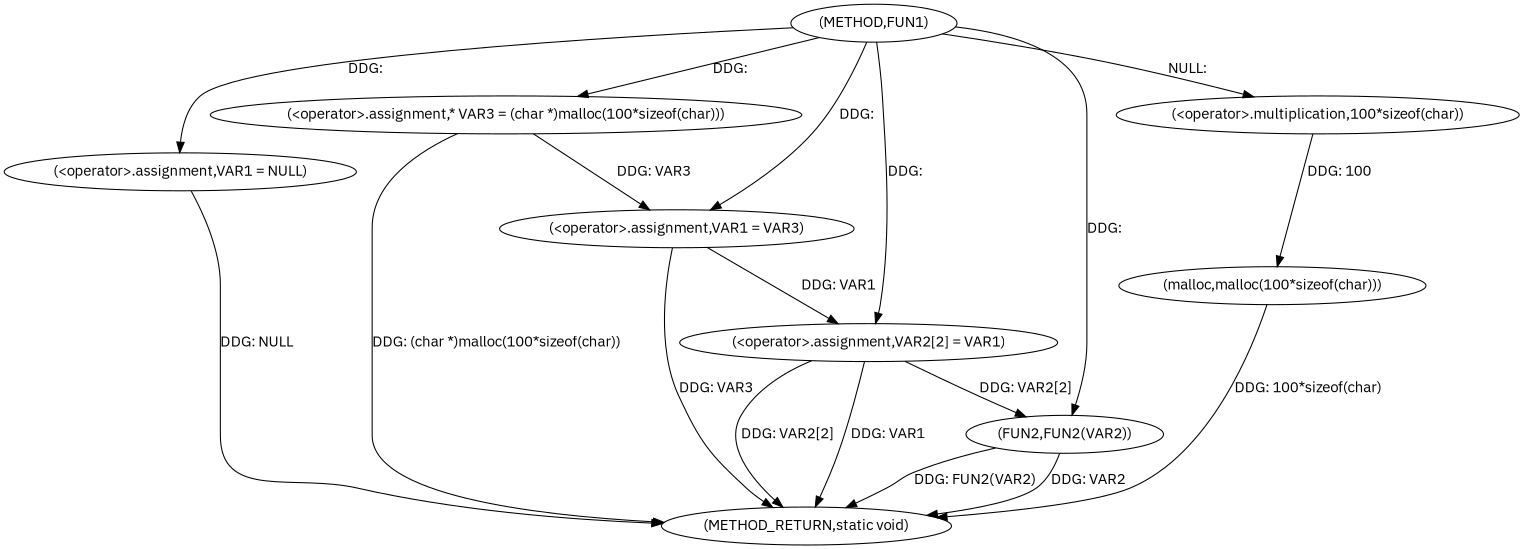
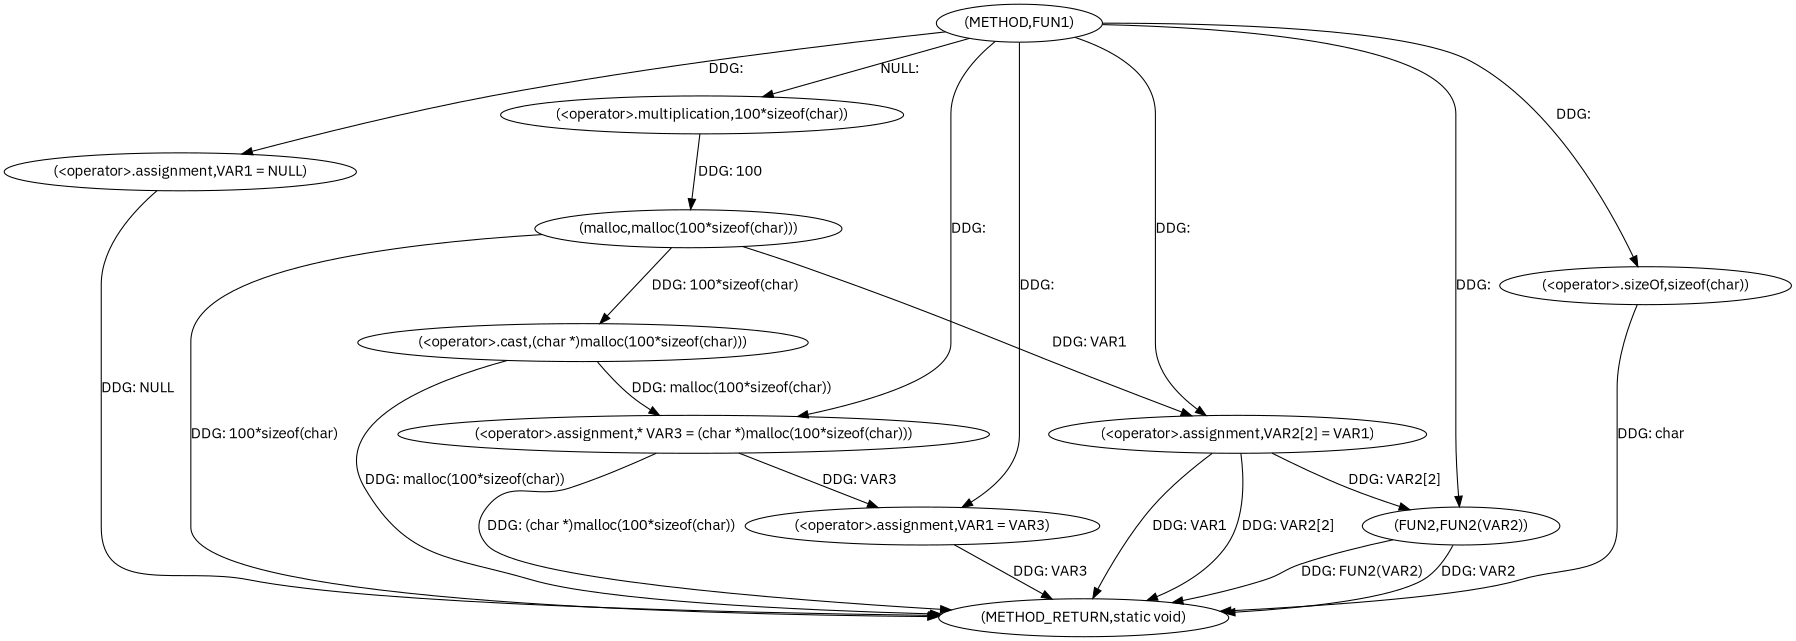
edge "(<operator>.assignment,VAR1 = VAR3)" -> "(<operator>.assignment,VAR2[2] = VAR1)": now "(malloc,malloc(100*sizeof(char)))" -> "(<operator>.assignment,VAR2[2] = VAR1)"
node "(<operator>.sizeOf,sizeof(char))": added
node "(<operator>.cast,(char *)malloc(100*sizeof(char)))": added
